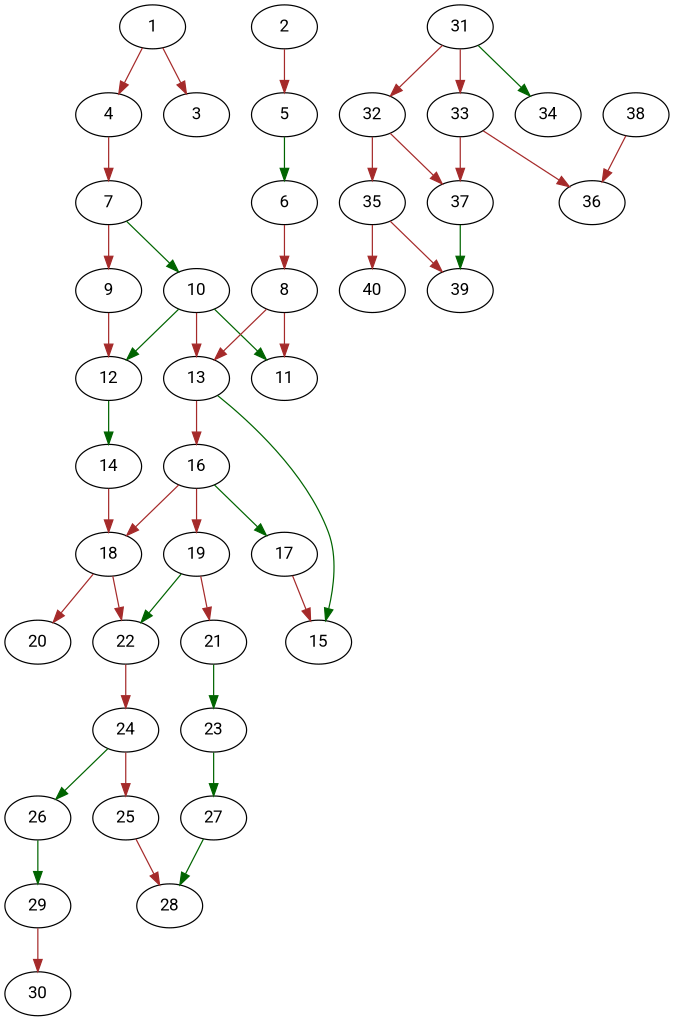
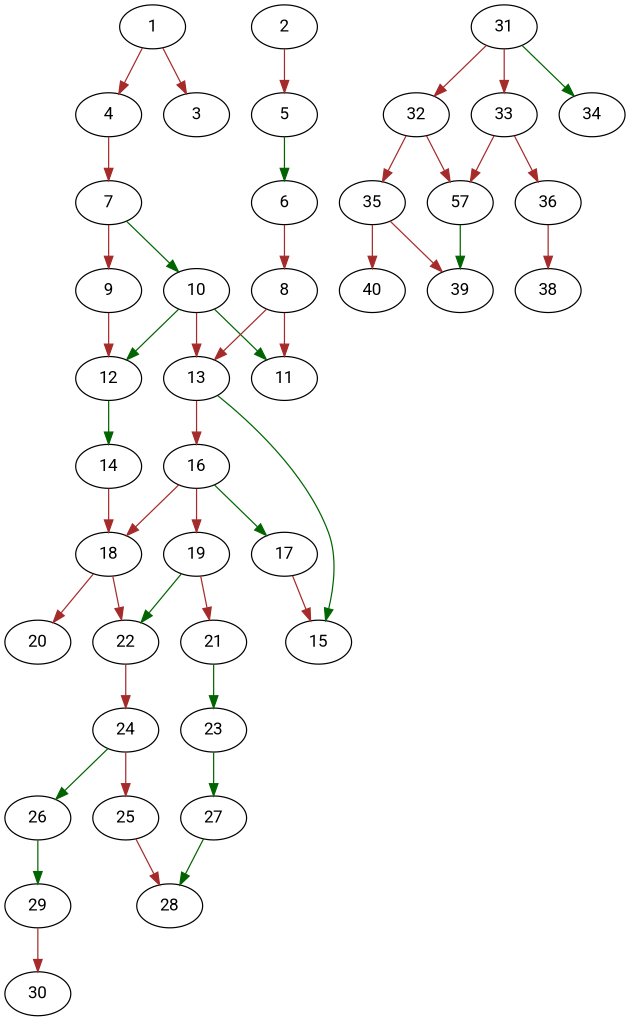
edge "38" -> "36": reversed
node "37": label "37" -> "57"
